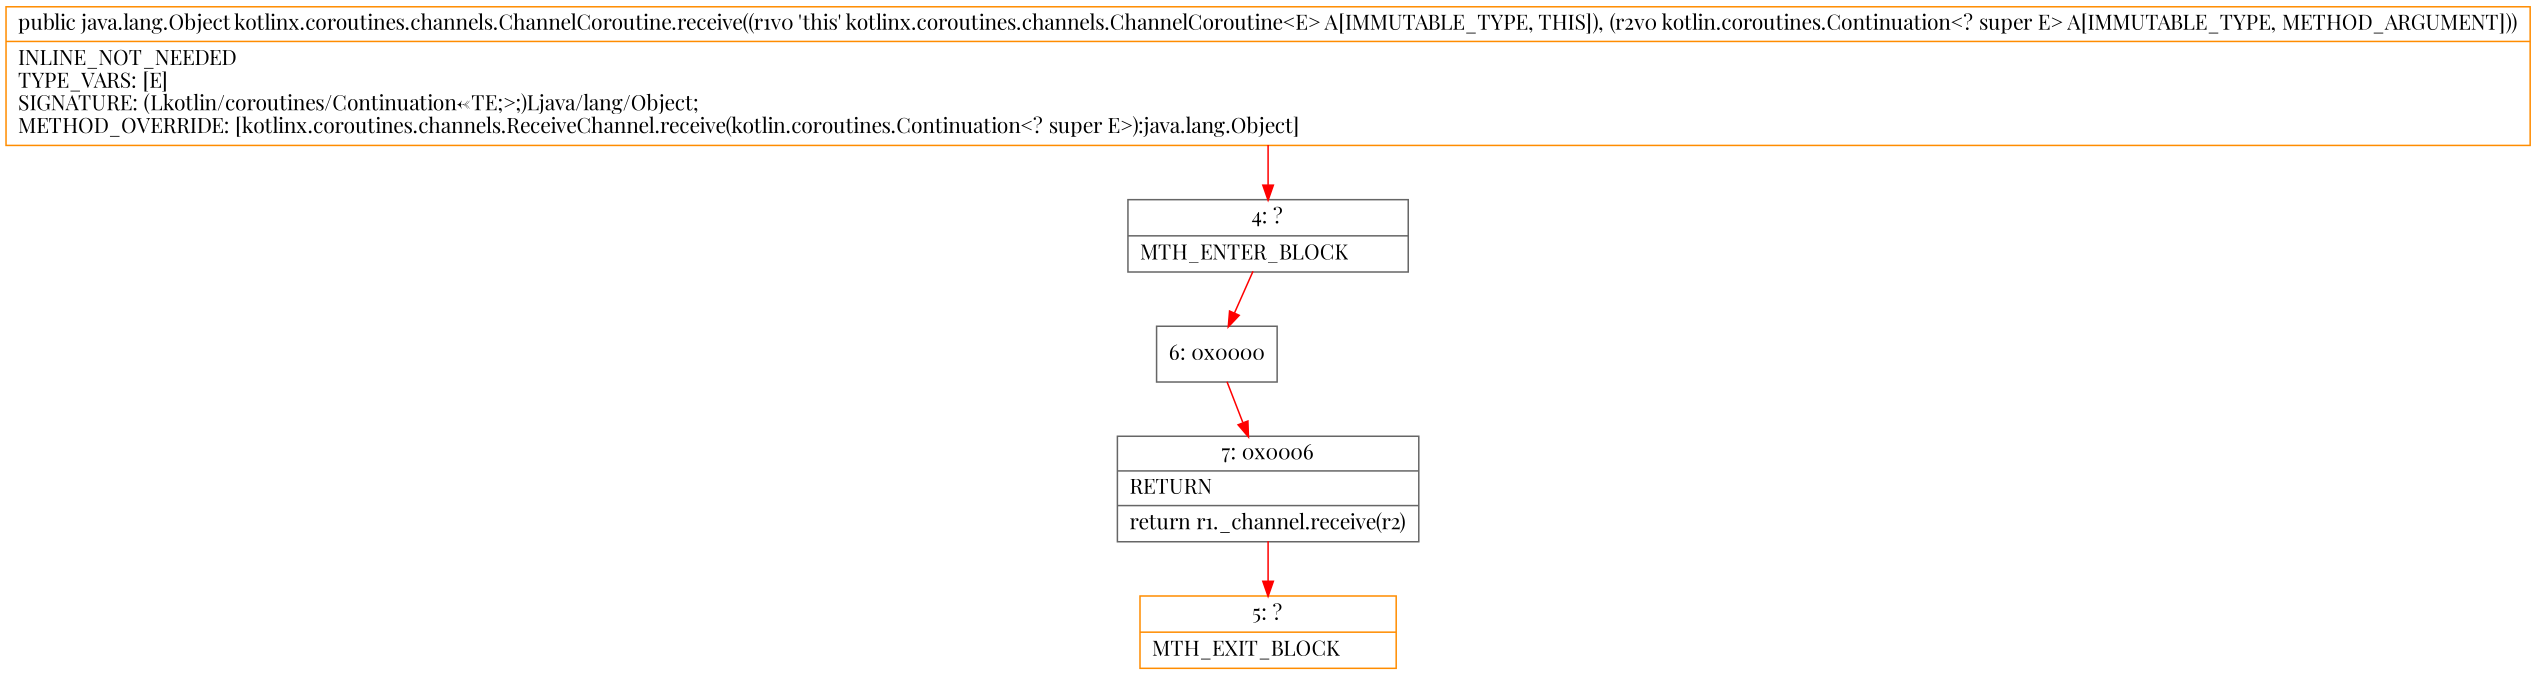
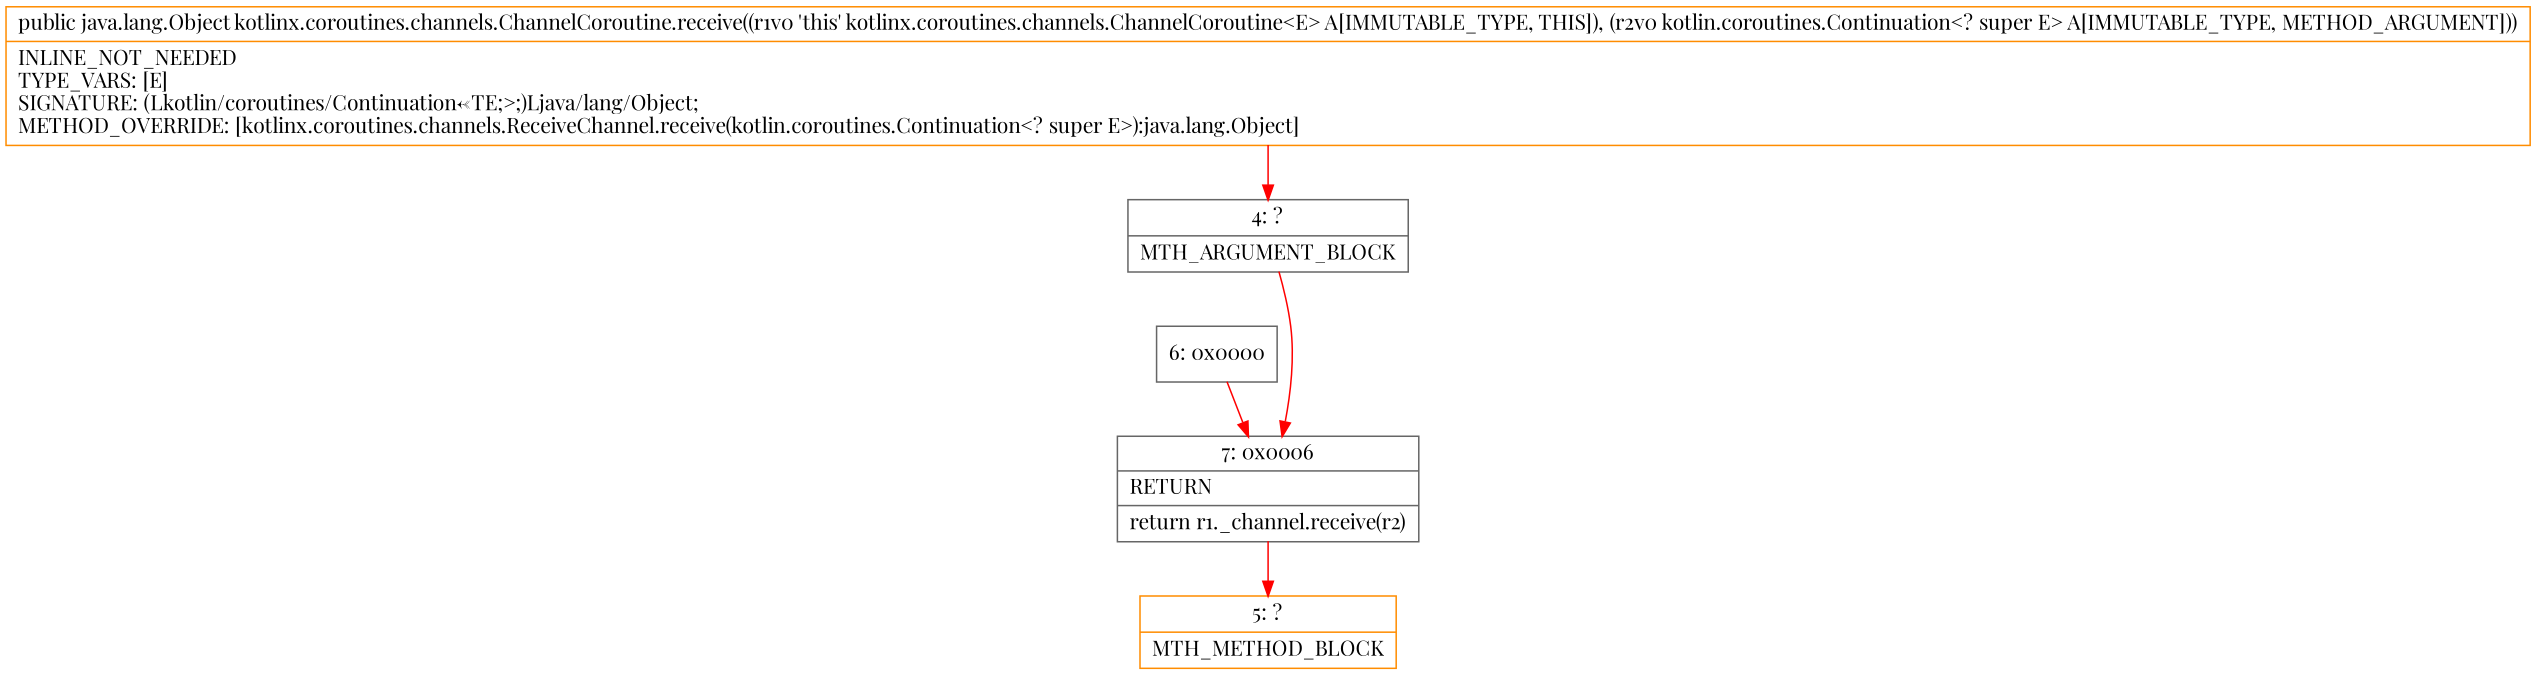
node "4: ?": text "MTH_ENTER_BLOCK" -> "MTH_ARGUMENT_BLOCK"
edge "4: ?" -> "6: 0x0000": now "4: ?" -> "7: 0x0006"
node "5: ?": text "MTH_EXIT_BLOCK" -> "MTH_METHOD_BLOCK"
